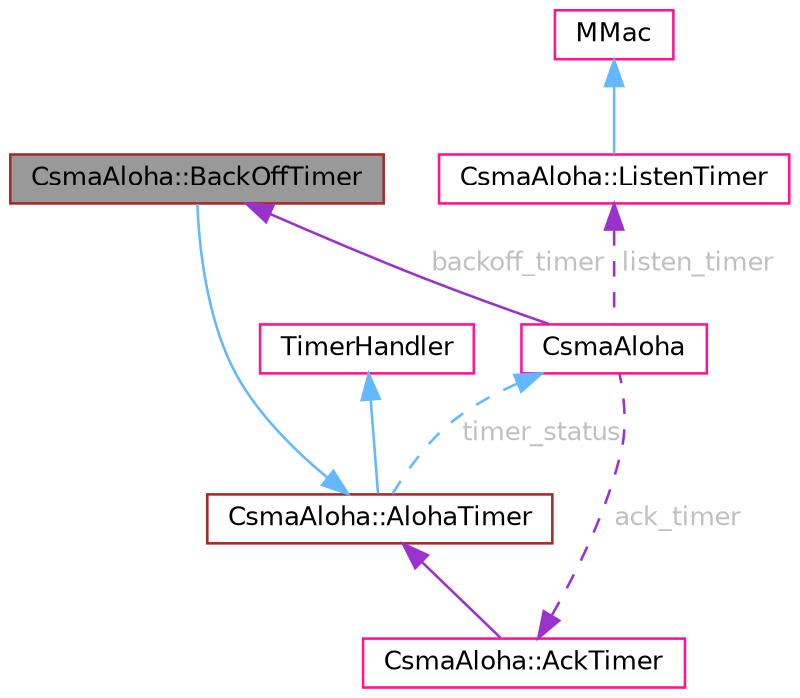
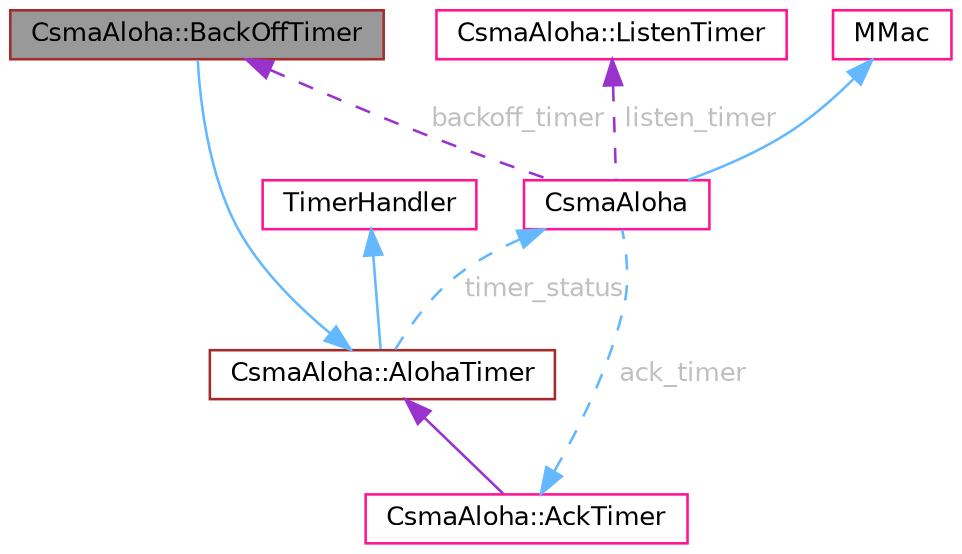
edge "CsmaAloha::ListenTimer" -> "MMac": now "CsmaAloha" -> "MMac"
edge "CsmaAloha" -> "CsmaAloha::BackOffTimer": style solid -> dashed
edge "CsmaAloha" -> "CsmaAloha::AckTimer": color darkorchid3 -> steelblue1
